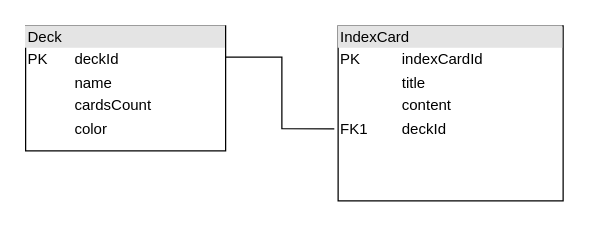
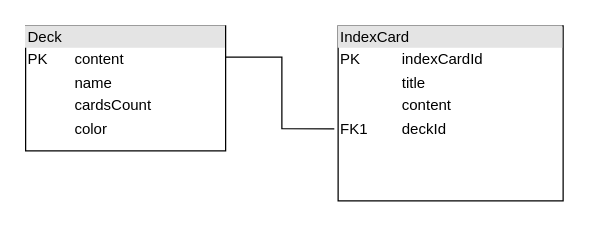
node "Deck PK deckId name cardsCount color": label "Deck PK deckId name cardsCount color" -> "Deck PK content name cardsCount color"
